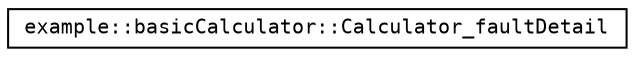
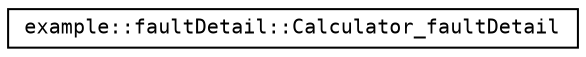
node "example::basicCalculator::Calculator_faultDetail": label "example::basicCalculator::Calculator_faultDetail" -> "example::faultDetail::Calculator_faultDetail"
